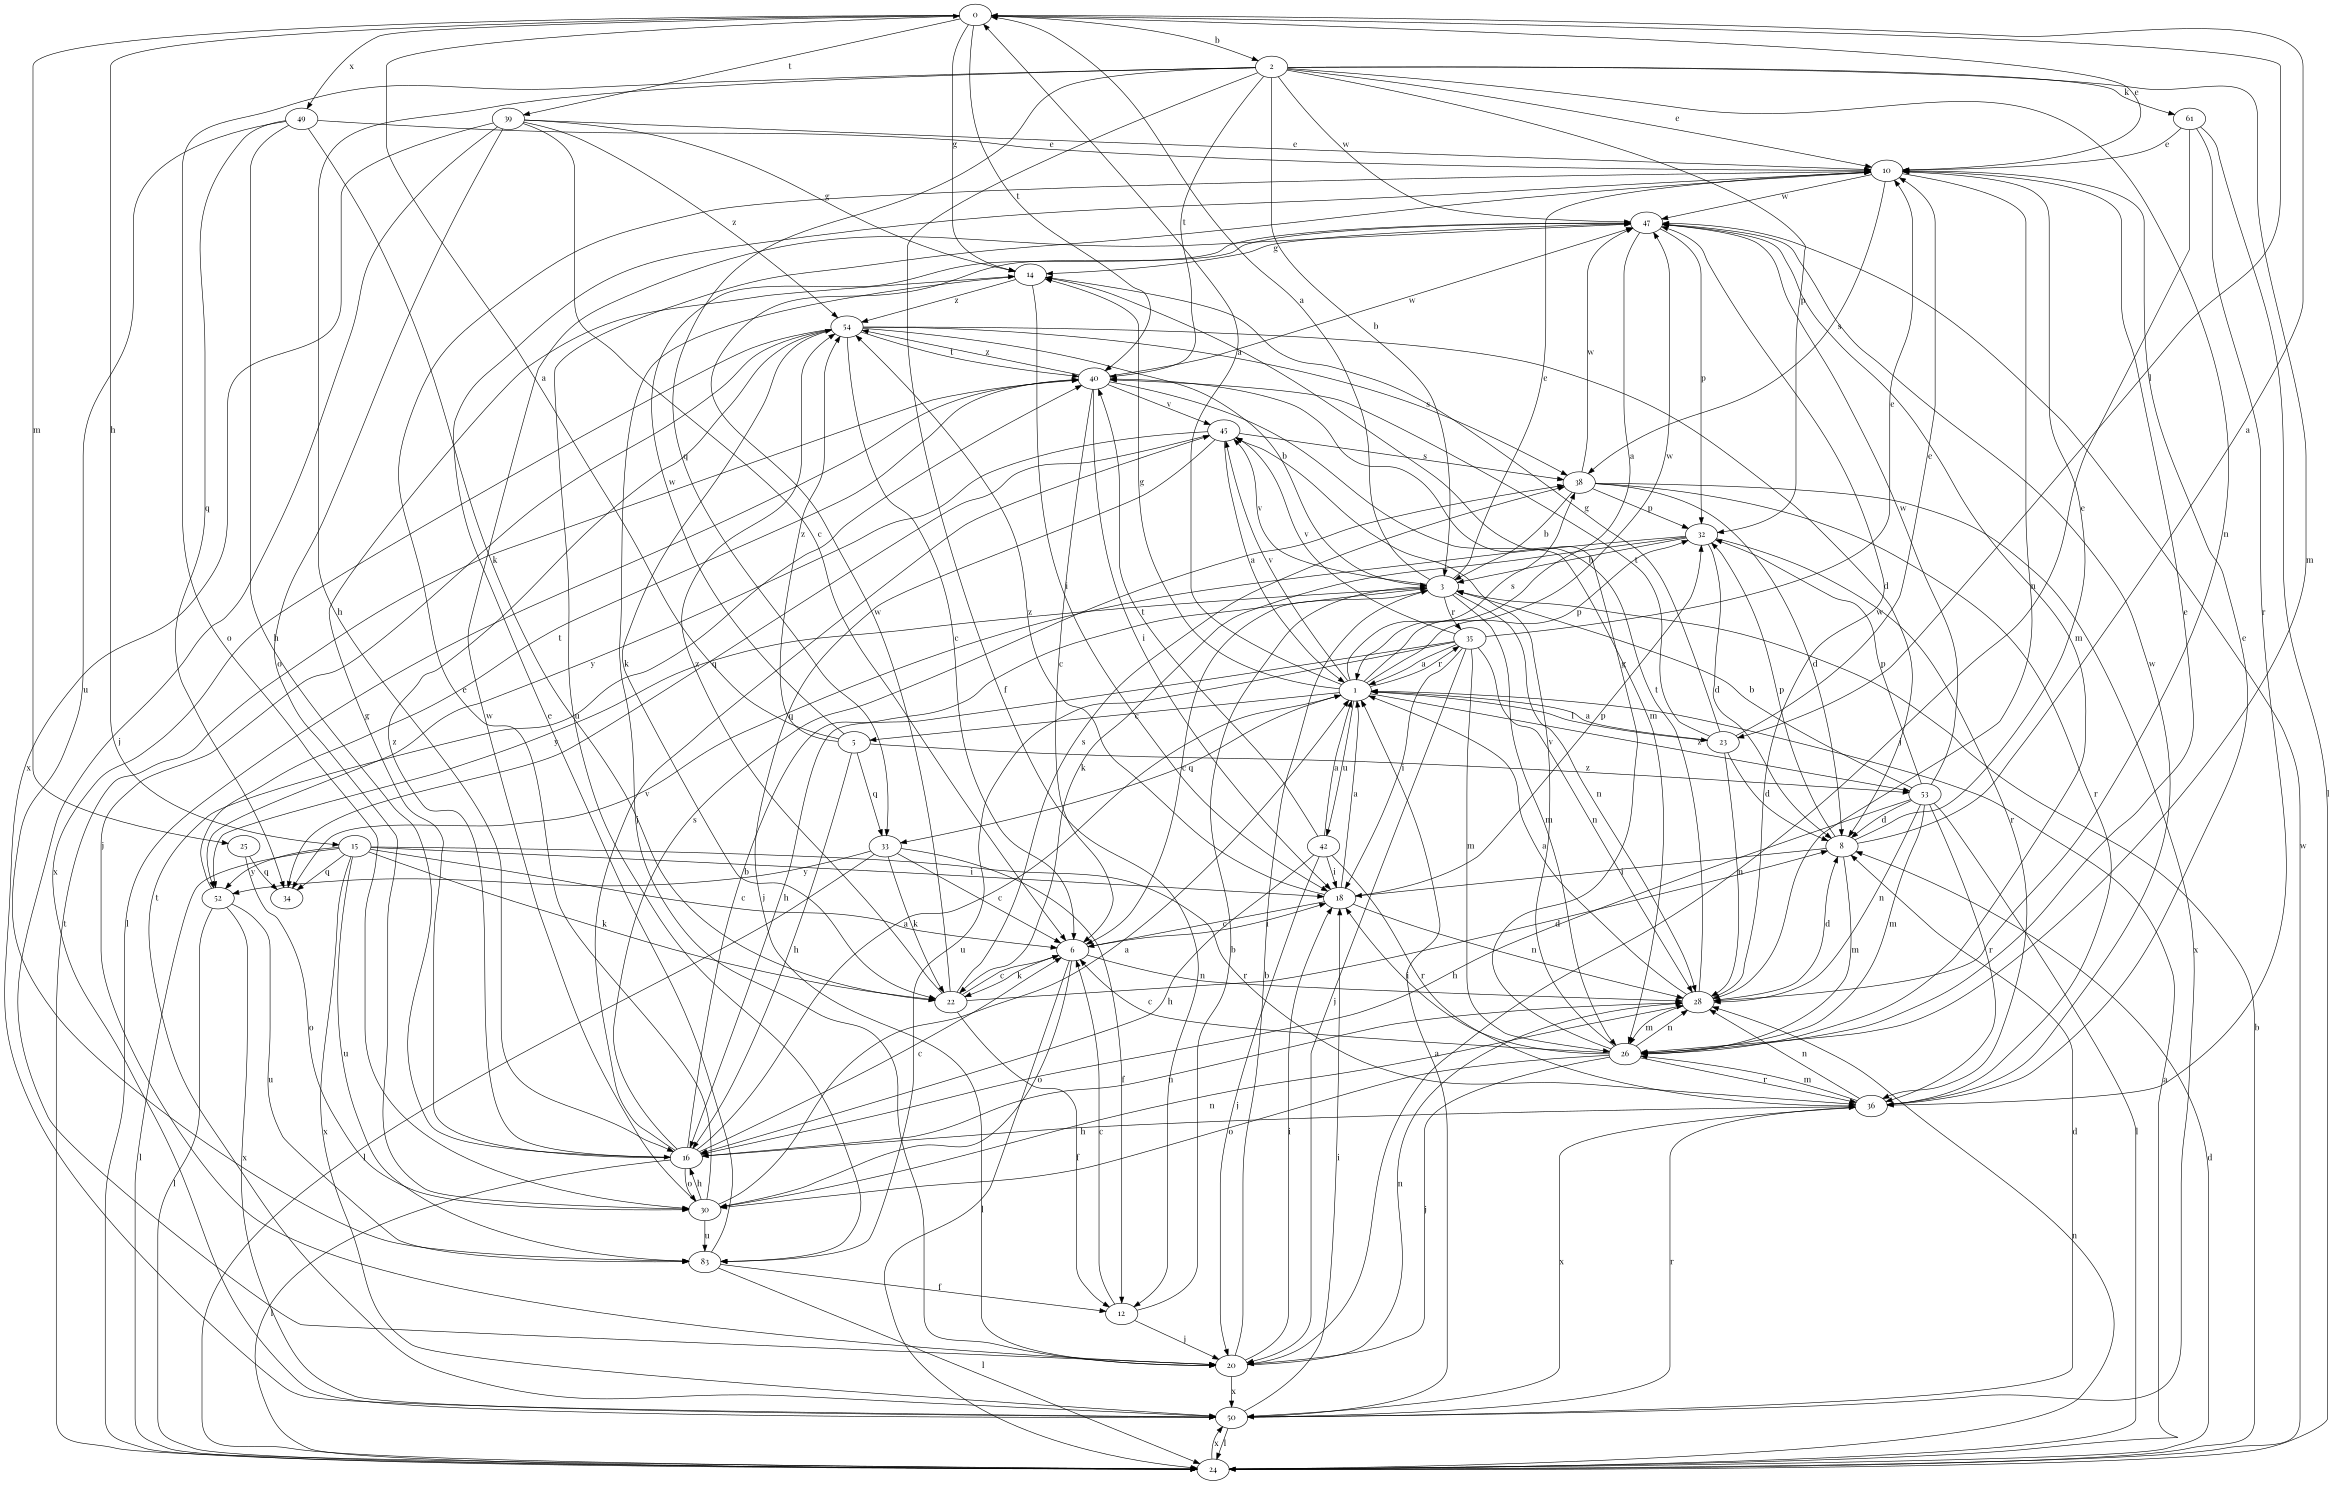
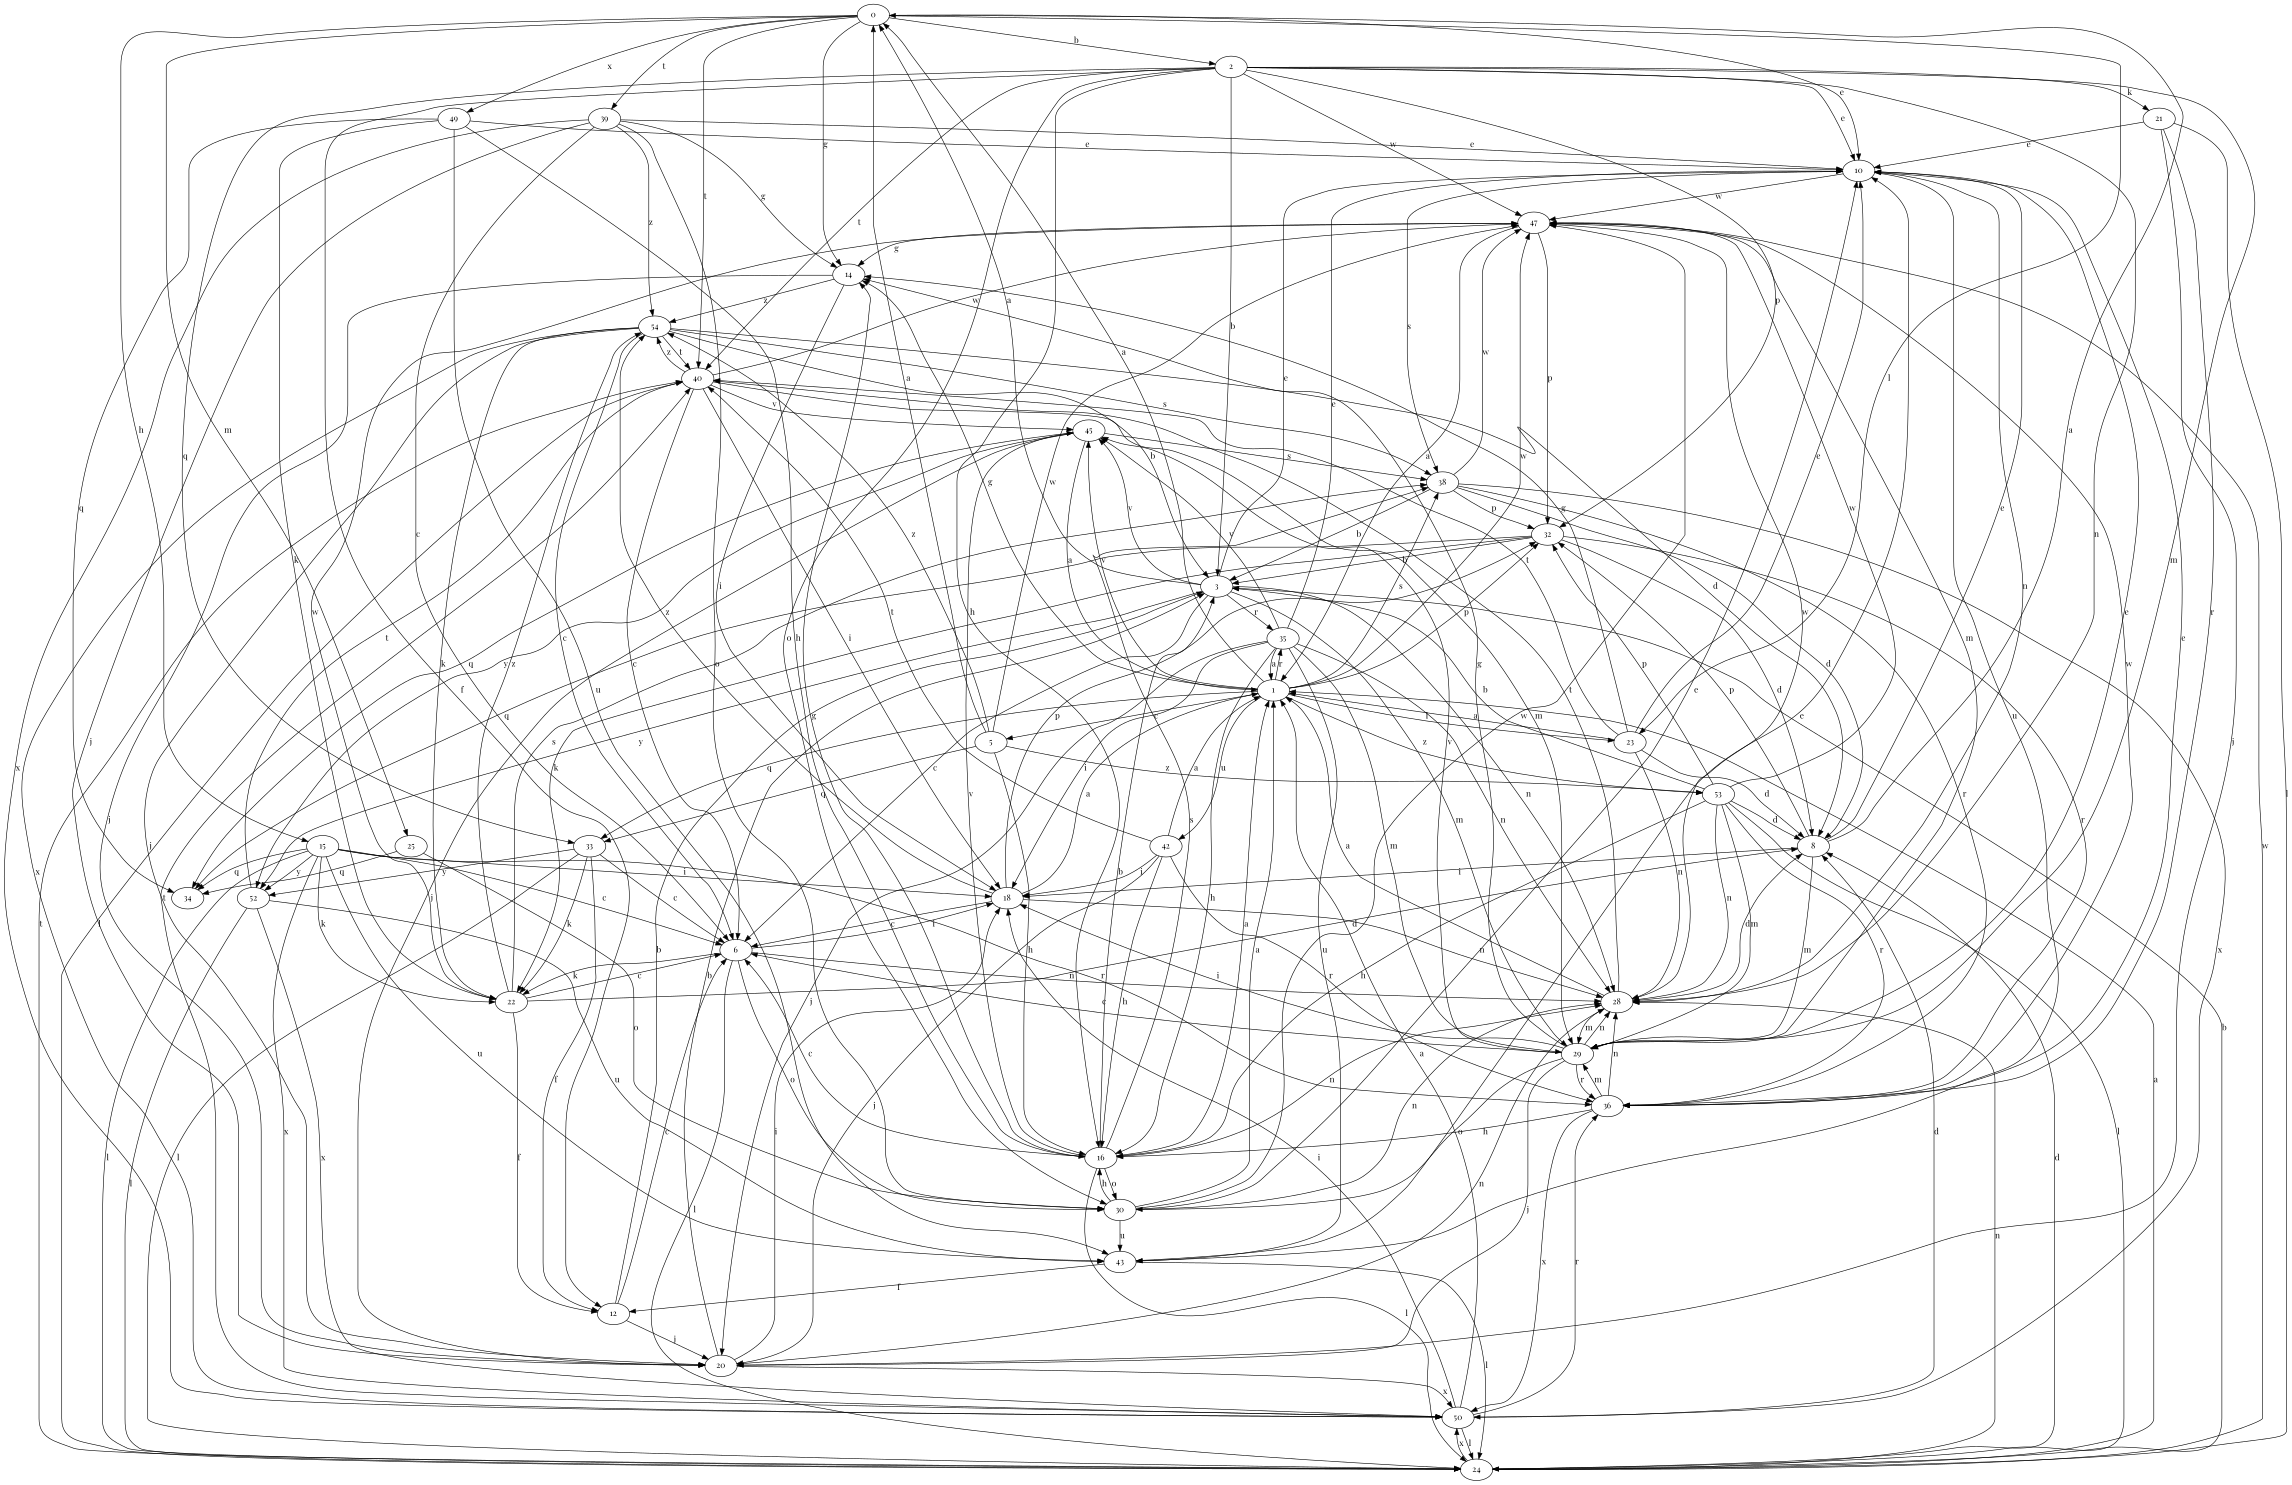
node "61": label "61" -> "21"
edge "16" -> "54": removed, label "z"
node "26": label "26" -> "29"
node "83": label "83" -> "43"
